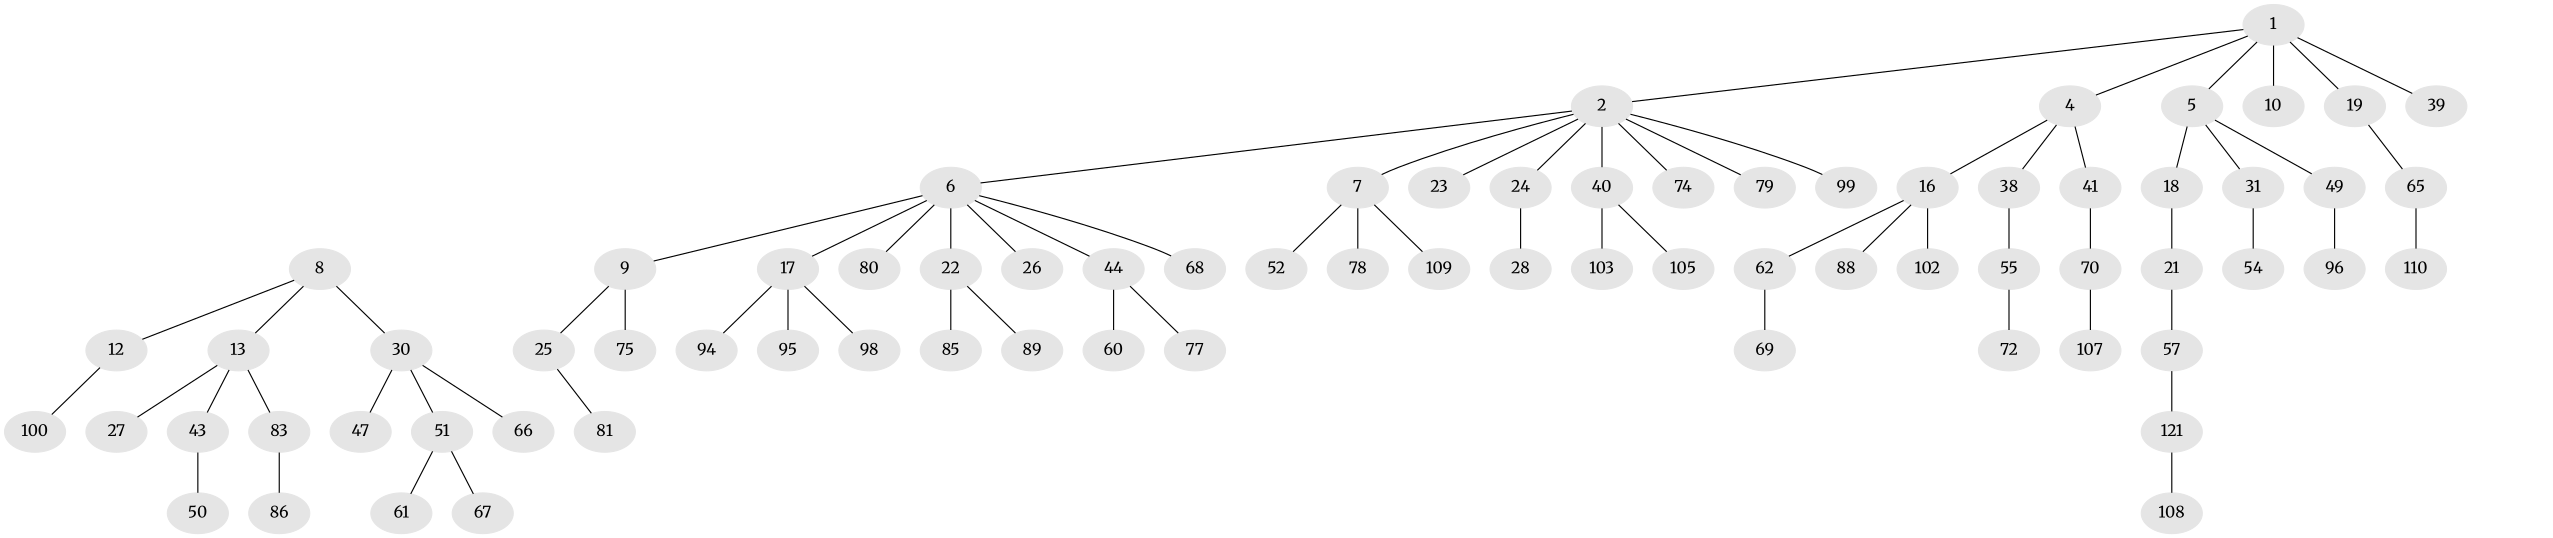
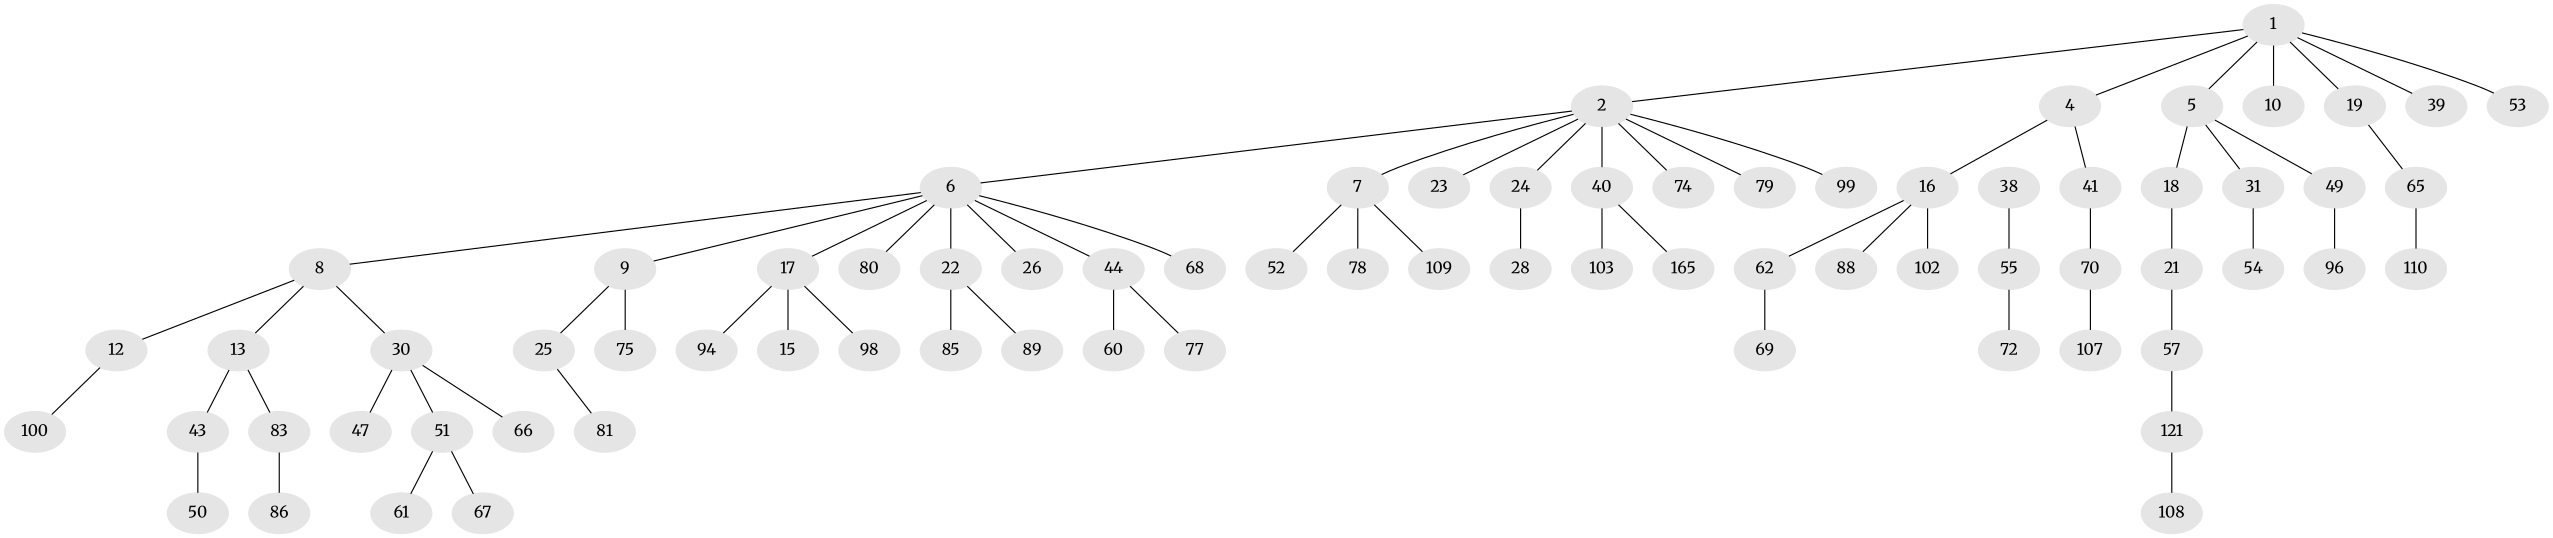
node "53": added
edge "4" -- "38": removed
edge "6" -- "8": added
node "105": label "105" -> "165"
node "95": label "95" -> "15"
node "27": removed
